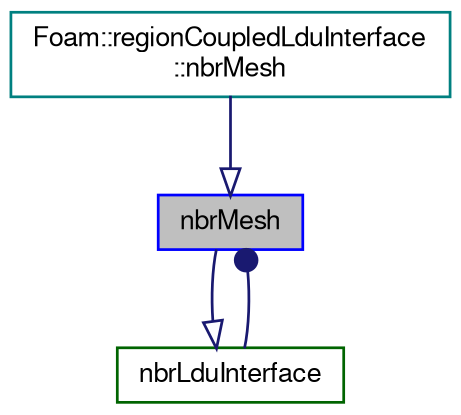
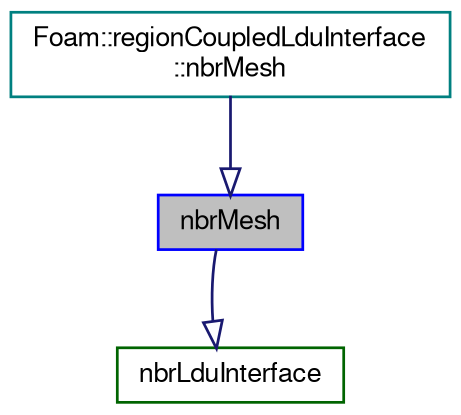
edge "nbrLduInterface" -> "nbrMesh": removed
